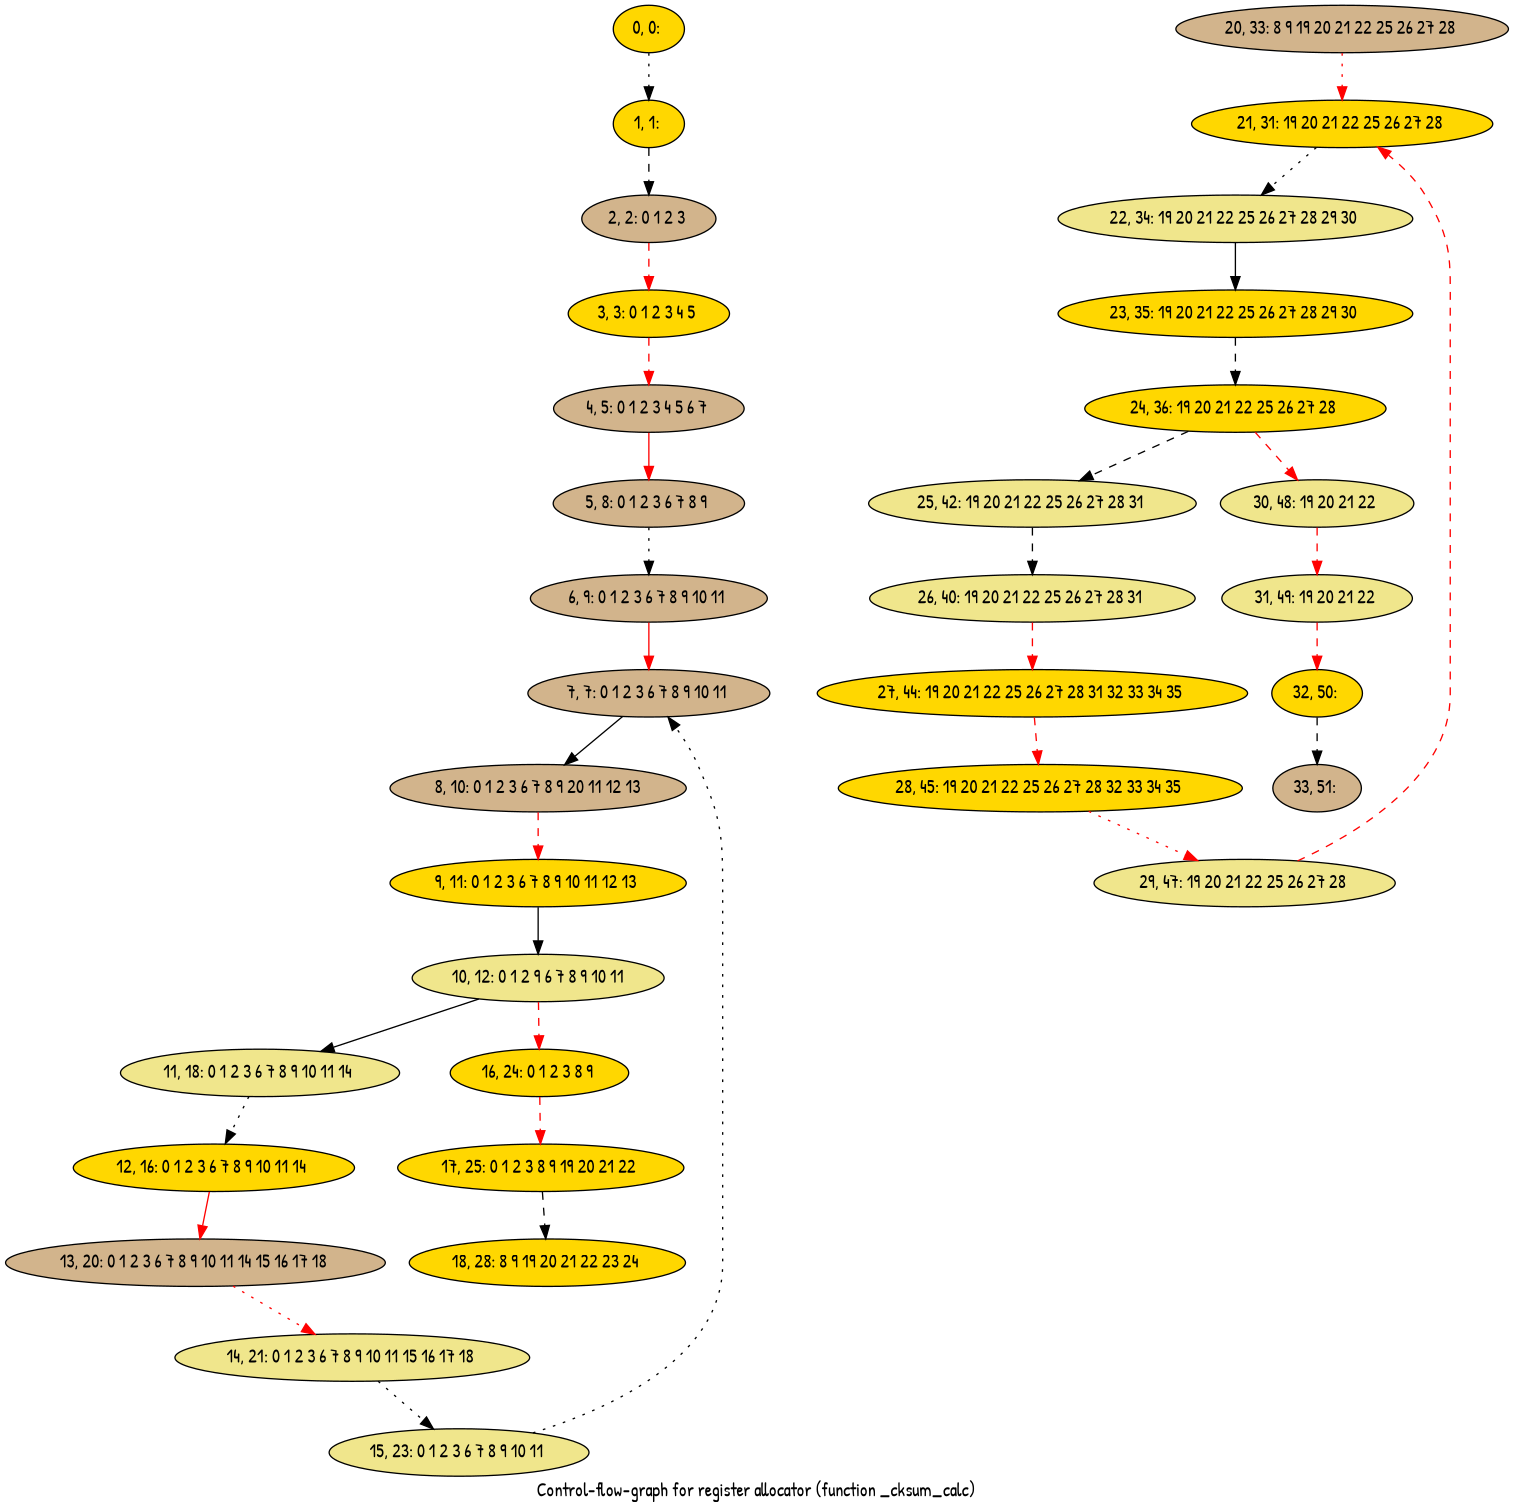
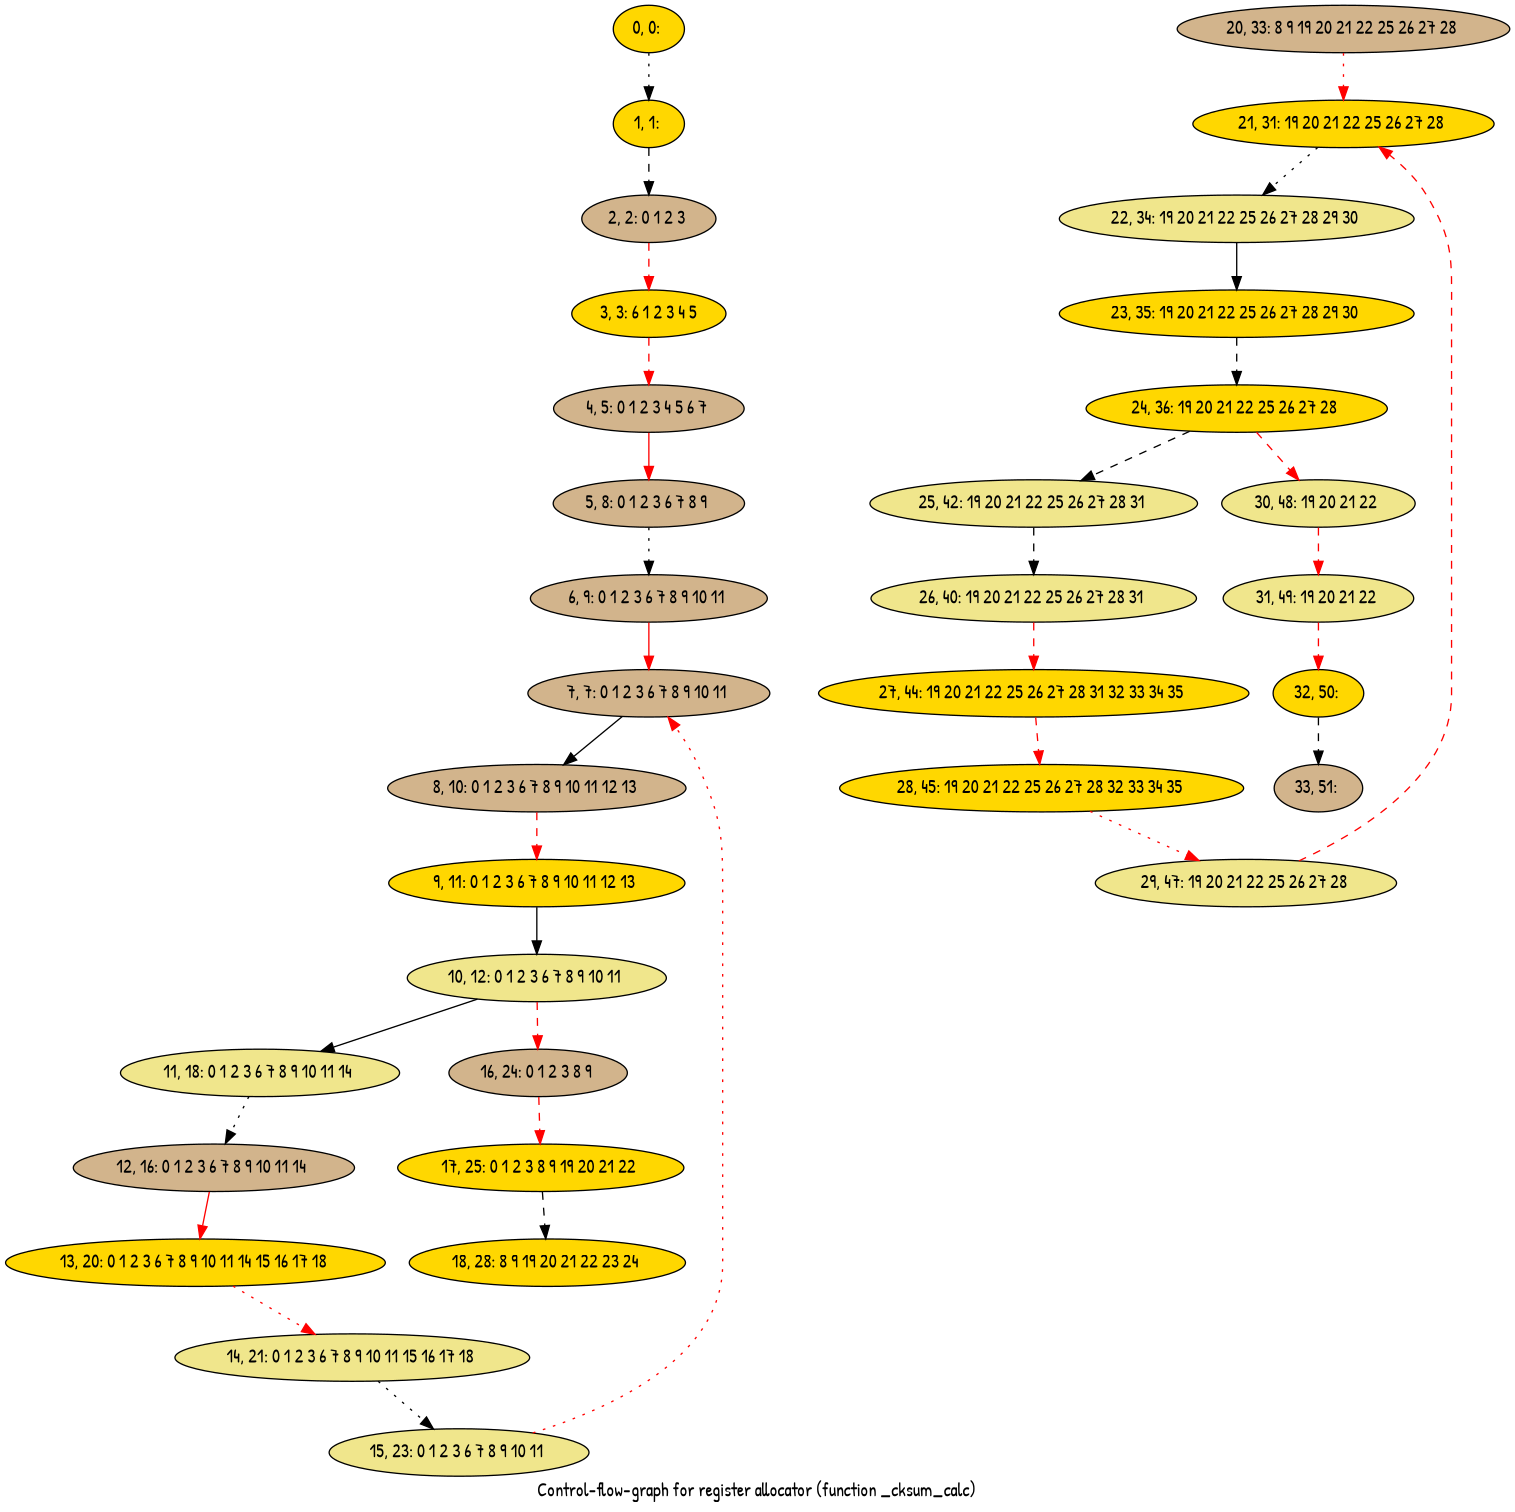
node "3, 3: 0 1 2 3 4 5": label "3, 3: 0 1 2 3 4 5" -> "3, 3: 6 1 2 3 4 5"
node "8, 10: 0 1 2 3 6 7 8 9 20 11 12 13": label "8, 10: 0 1 2 3 6 7 8 9 20 11 12 13" -> "8, 10: 0 1 2 3 6 7 8 9 10 11 12 13"
node "10, 12: 0 1 2 9 6 7 8 9 10 11": label "10, 12: 0 1 2 9 6 7 8 9 10 11" -> "10, 12: 0 1 2 3 6 7 8 9 10 11"
node "16, 24: 0 1 2 3 8 9": fillcolor gold -> tan
edge "15, 23: 0 1 2 3 6 7 8 9 10 11" -> "7, 7: 0 1 2 3 6 7 8 9 10 11": color black -> red
node "12, 16: 0 1 2 3 6 7 8 9 10 11 14": fillcolor gold -> tan
node "13, 20: 0 1 2 3 6 7 8 9 10 11 14 15 16 17 18": fillcolor tan -> gold
